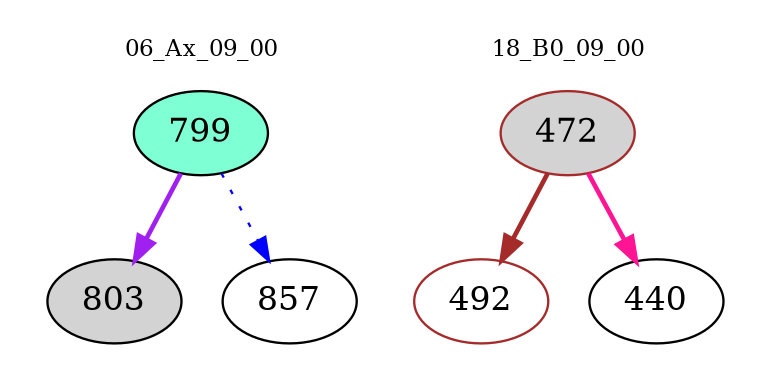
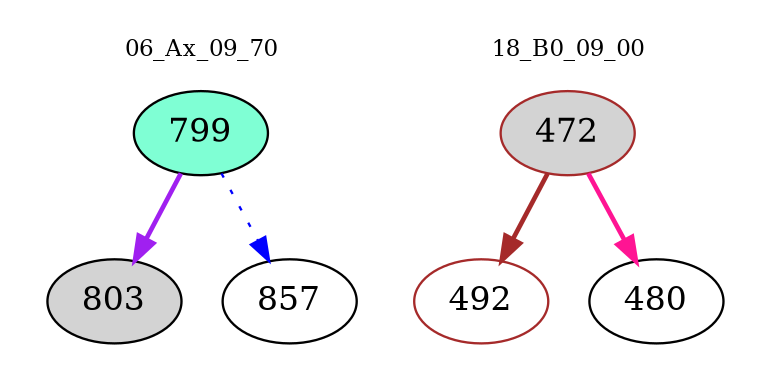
cluster "06_Ax_09_00": label "06_Ax_09_00" -> "06_Ax_09_70"
node "440": label "440" -> "480"
